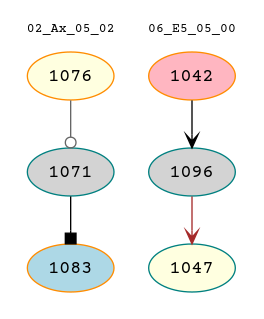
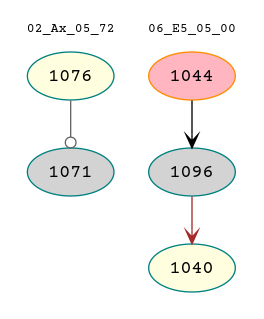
cluster "02_Ax_05_02": label "02_Ax_05_02" -> "02_Ax_05_72"
node "1076": color darkorange -> teal
node "1042": label "1042" -> "1044"
node "1083": removed
node "1047": label "1047" -> "1040"
